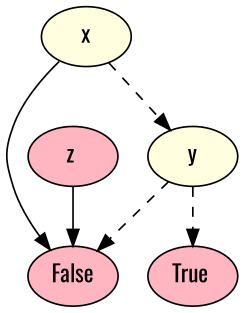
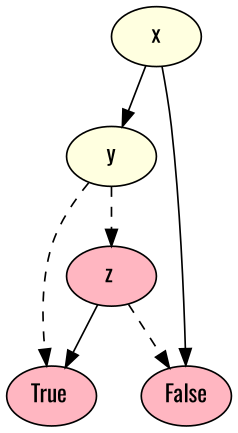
edge "x" -> "y": style dashed -> solid
edge "z" -> "False": style solid -> dashed
edge "y" -> "False": now "y" -> "z"
edge "z" -> "True": added
